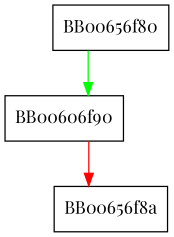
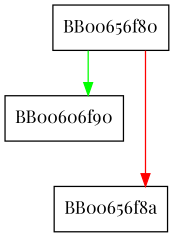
edge "BB00606f90" -> "BB00656f8a": now "BB00656f80" -> "BB00656f8a"
